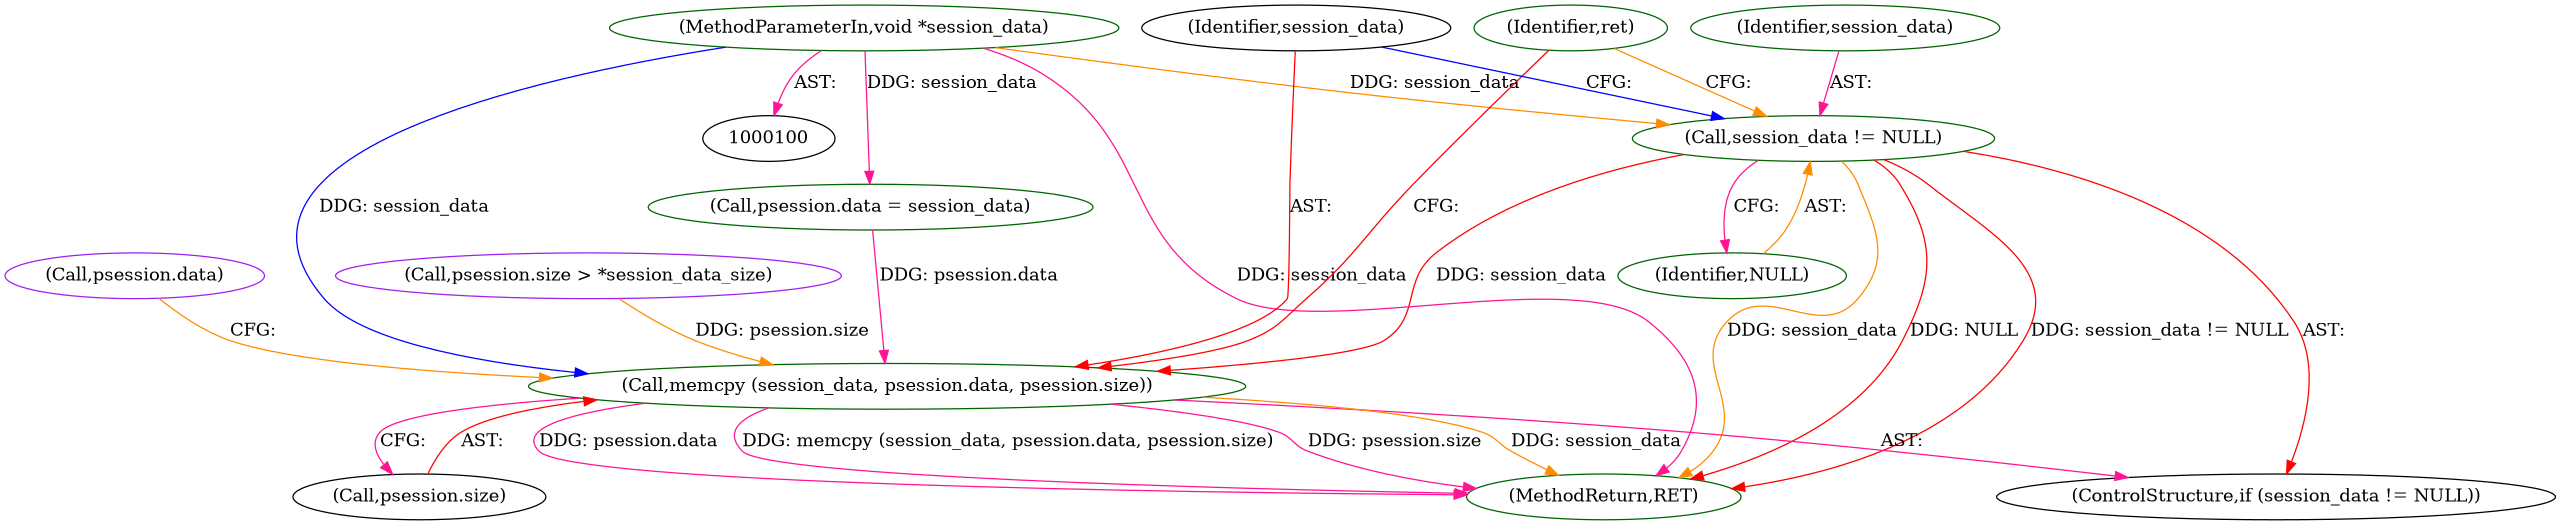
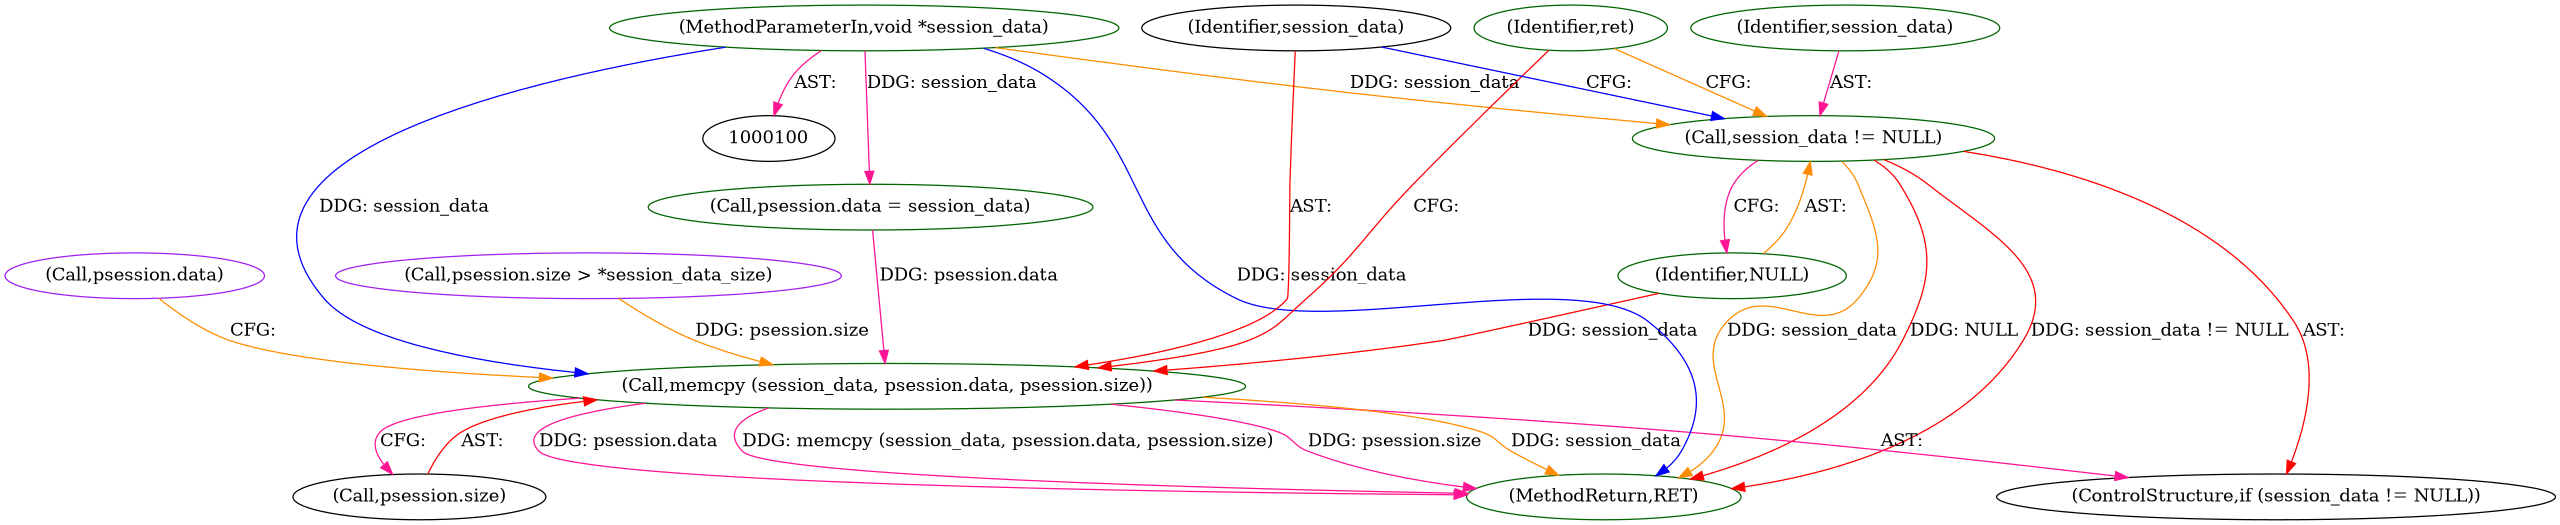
edge "(Call,session_data != NULL)" -> "(Call,memcpy (session_data, psession.data, psession.size))": now "(Identifier,NULL)" -> "(Call,memcpy (session_data, psession.data, psession.size))"
edge "(MethodParameterIn,void *session_data)" -> "(MethodReturn,RET)": color deeppink -> blue
